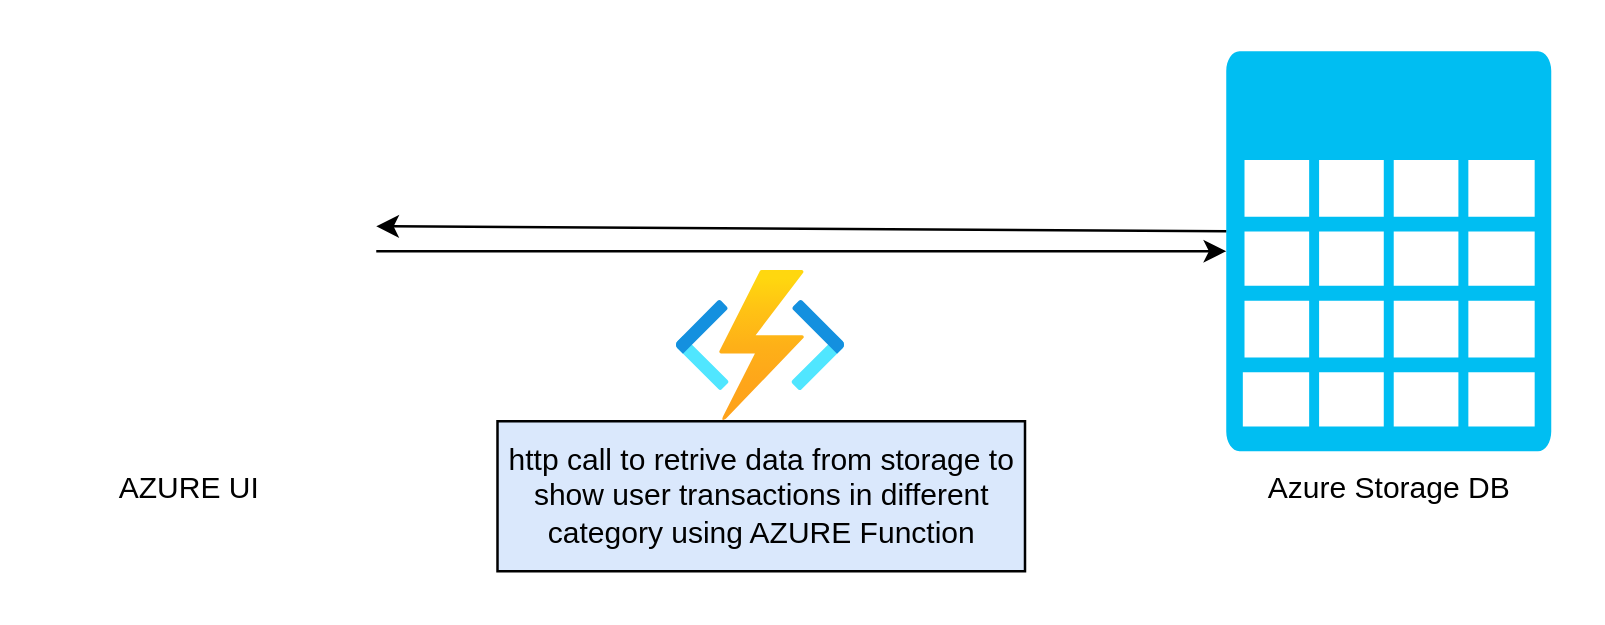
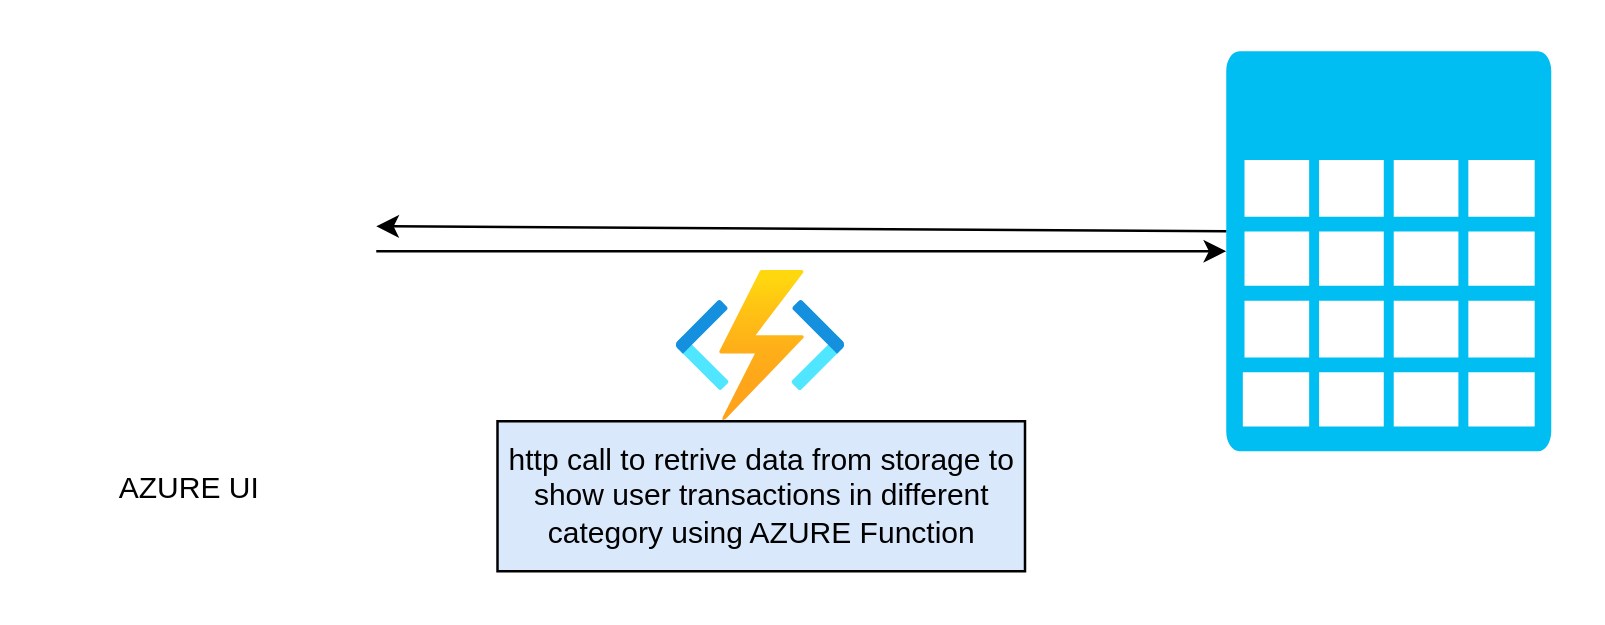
node "Azure Storage DB": removed
